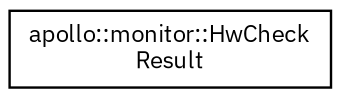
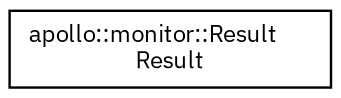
node "apollo::monitor::HwCheck Result": label "apollo::monitor::HwCheck Result" -> "apollo::monitor::Result Result"
